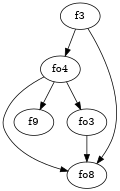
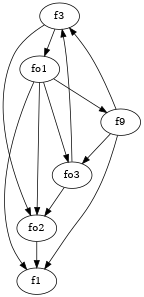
node "fo4": label "fo4" -> "fo1"
edge "f9" -> "f3": added
edge "fo3" -> "f3": added
edge "f9" -> "fo3": added
node "fo8": label "fo8" -> "fo2"
node "f1": added
